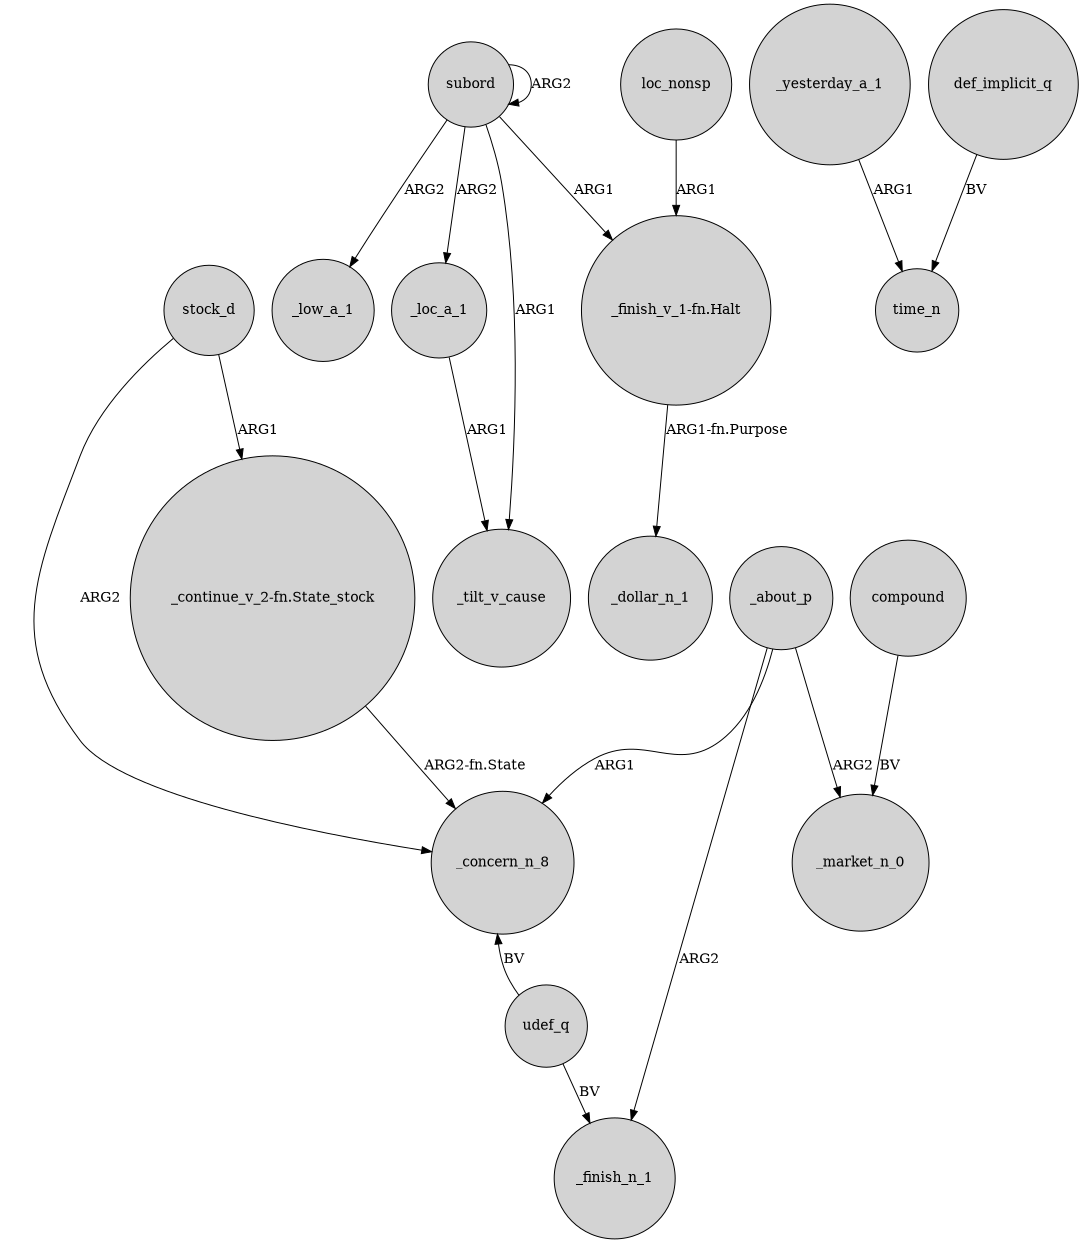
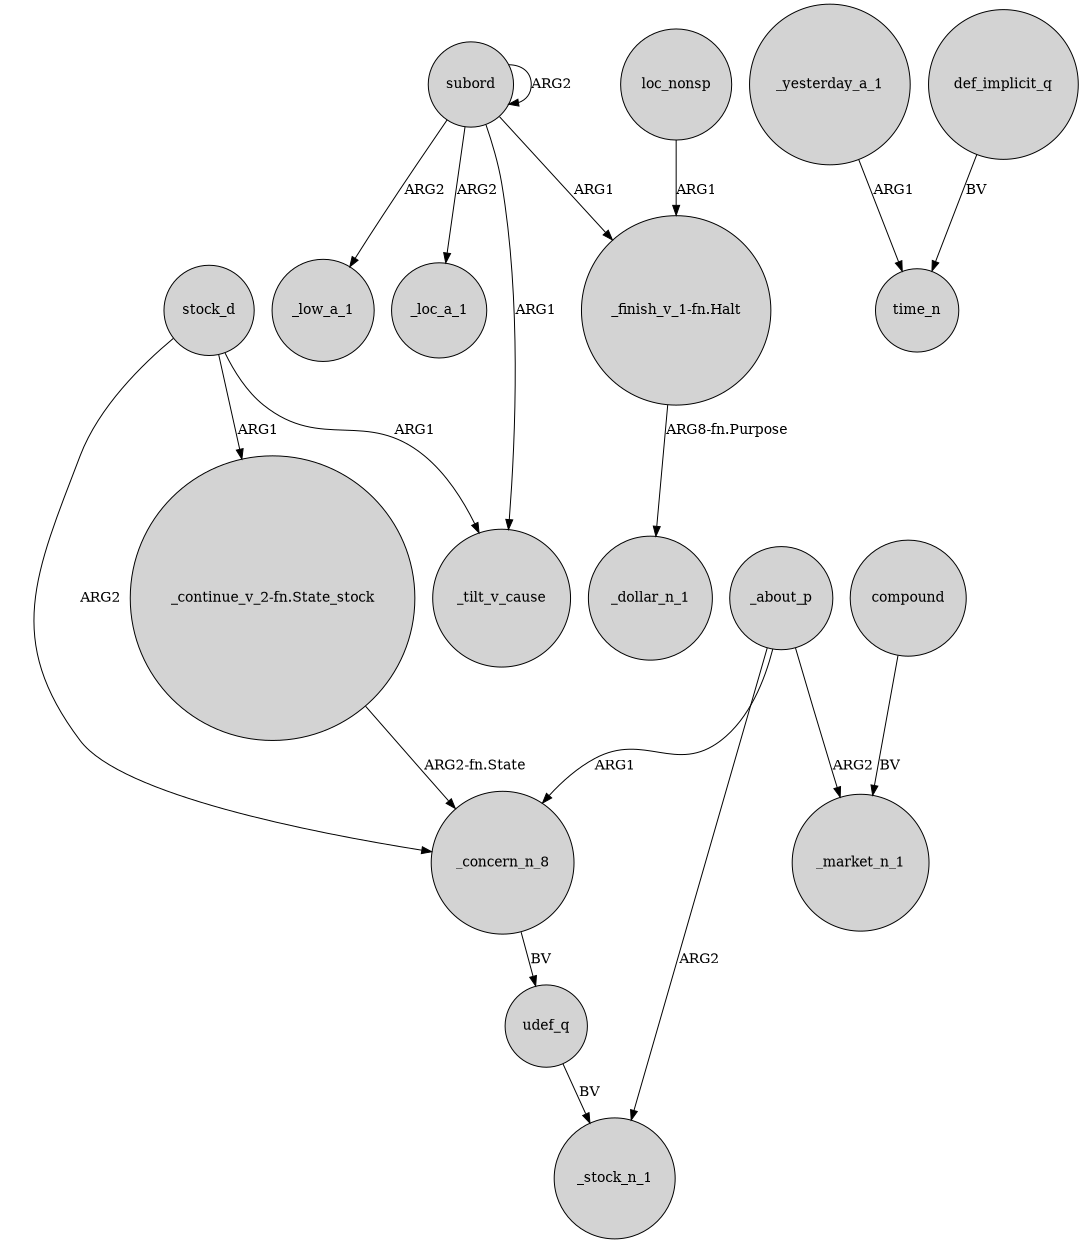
edge "_finish_v_1-fn.Halt" -> "_dollar_n_1": label "ARG1-fn.Purpose" -> "ARG8-fn.Purpose"
edge "_loc_a_1" -> "_tilt_v_cause": now "stock_d" -> "_tilt_v_cause"
node "_market_n_0": label "_market_n_0" -> "_market_n_1"
edge "udef_q" -> "_concern_n_8": reversed
node "_finish_n_1": label "_finish_n_1" -> "_stock_n_1"
